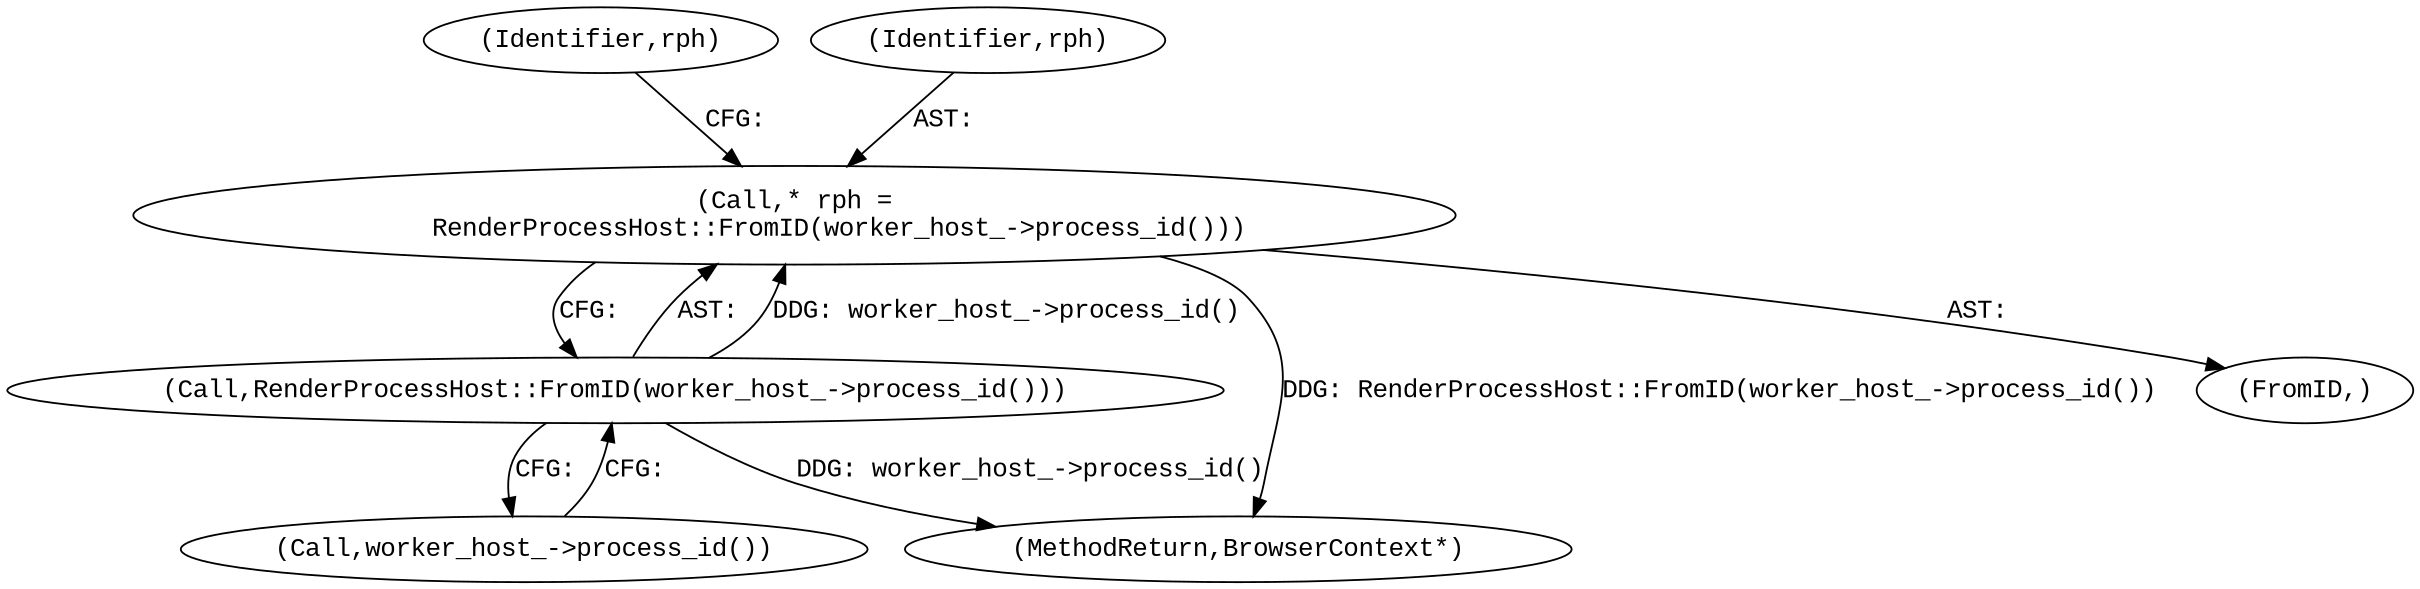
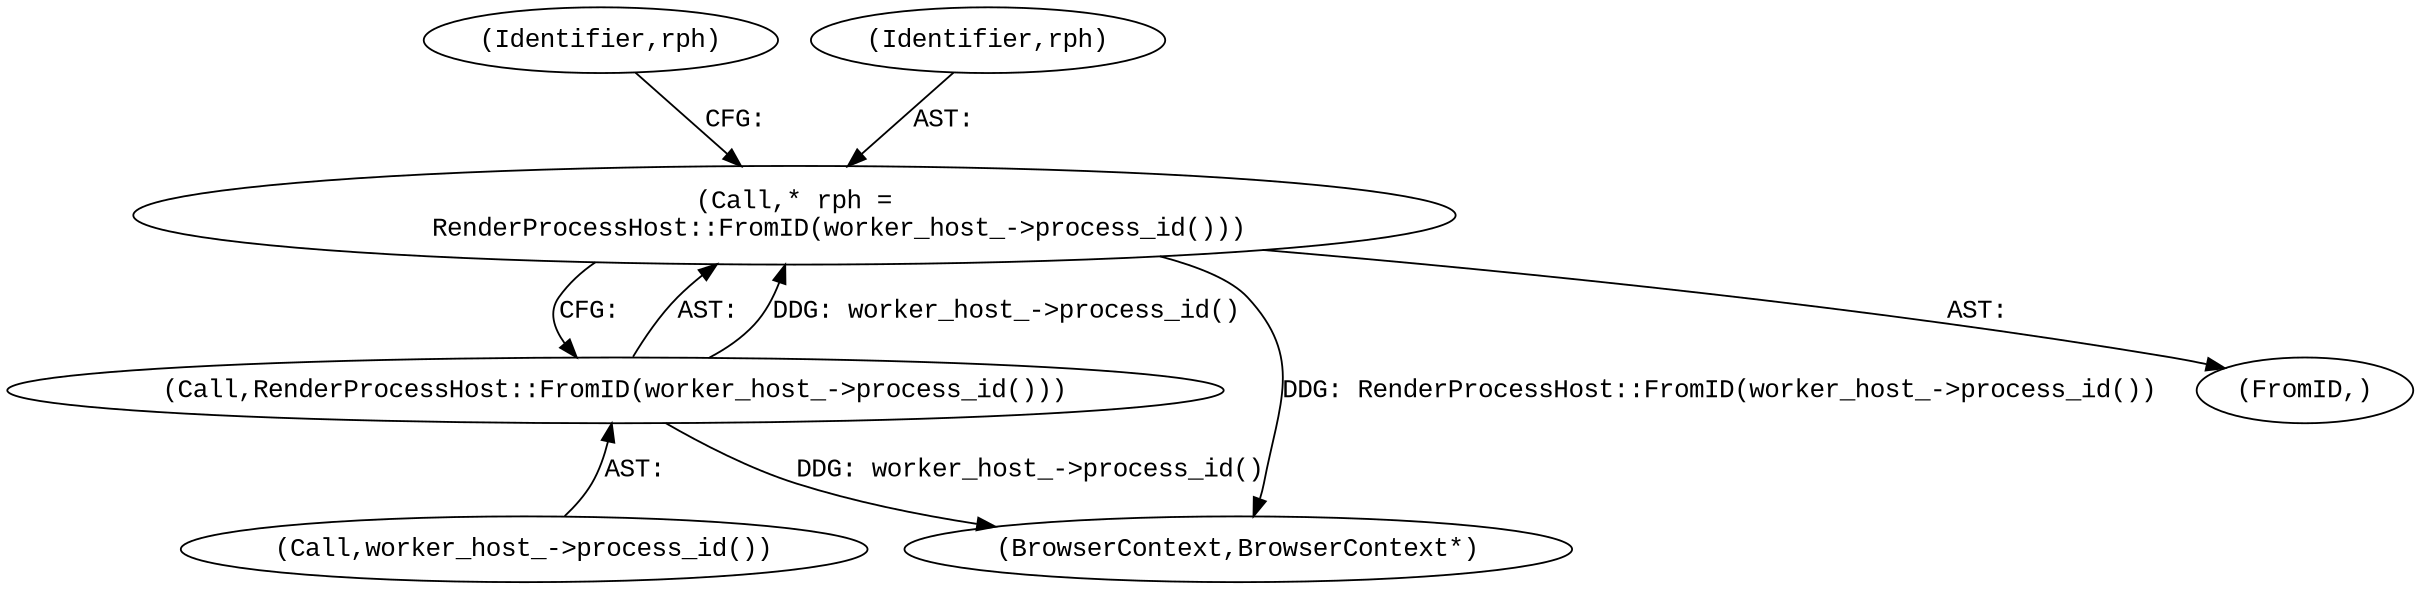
edge "(Call,RenderProcessHost::FromID(worker_host_->process_id()))" -> "(Call,worker_host_->process_id())": removed, label "CFG:"
edge "(Call,worker_host_->process_id())" -> "(Call,RenderProcessHost::FromID(worker_host_->process_id()))": label "CFG: " -> "AST: "
node "(MethodReturn,BrowserContext*)": label "(MethodReturn,BrowserContext*)" -> "(BrowserContext,BrowserContext*)"
